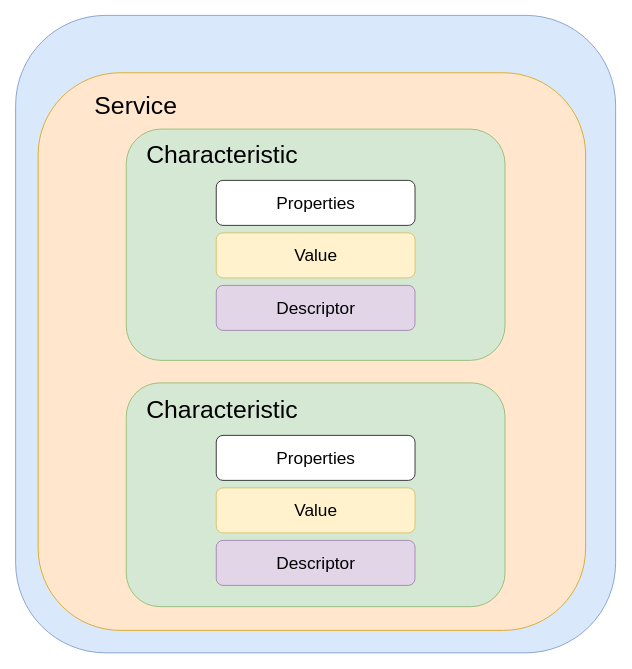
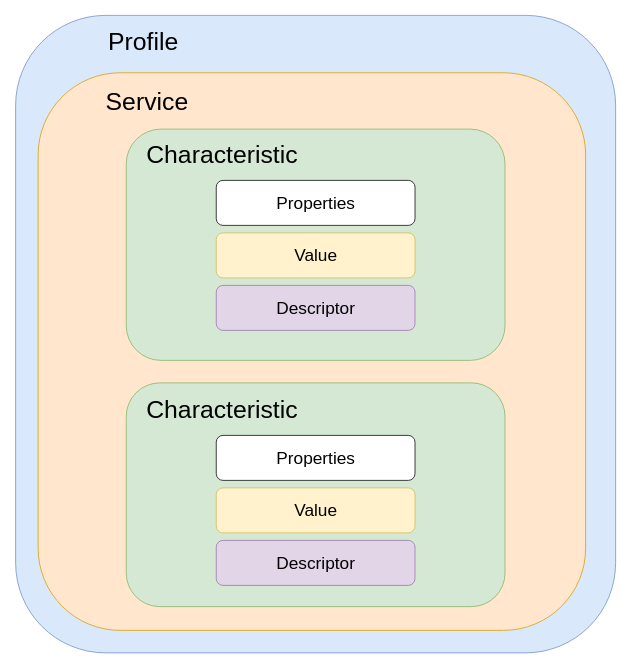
node "Profile": added
node "Service": moved (135, 105) -> (147, 102)
